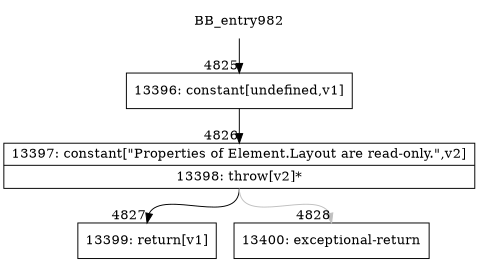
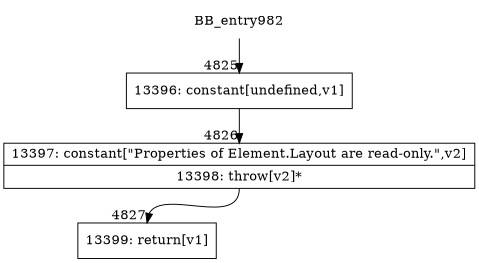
node "13400: exceptional-return": removed
